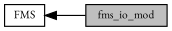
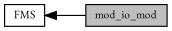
node "fms_io_mod": label "fms_io_mod" -> "mod_io_mod"
